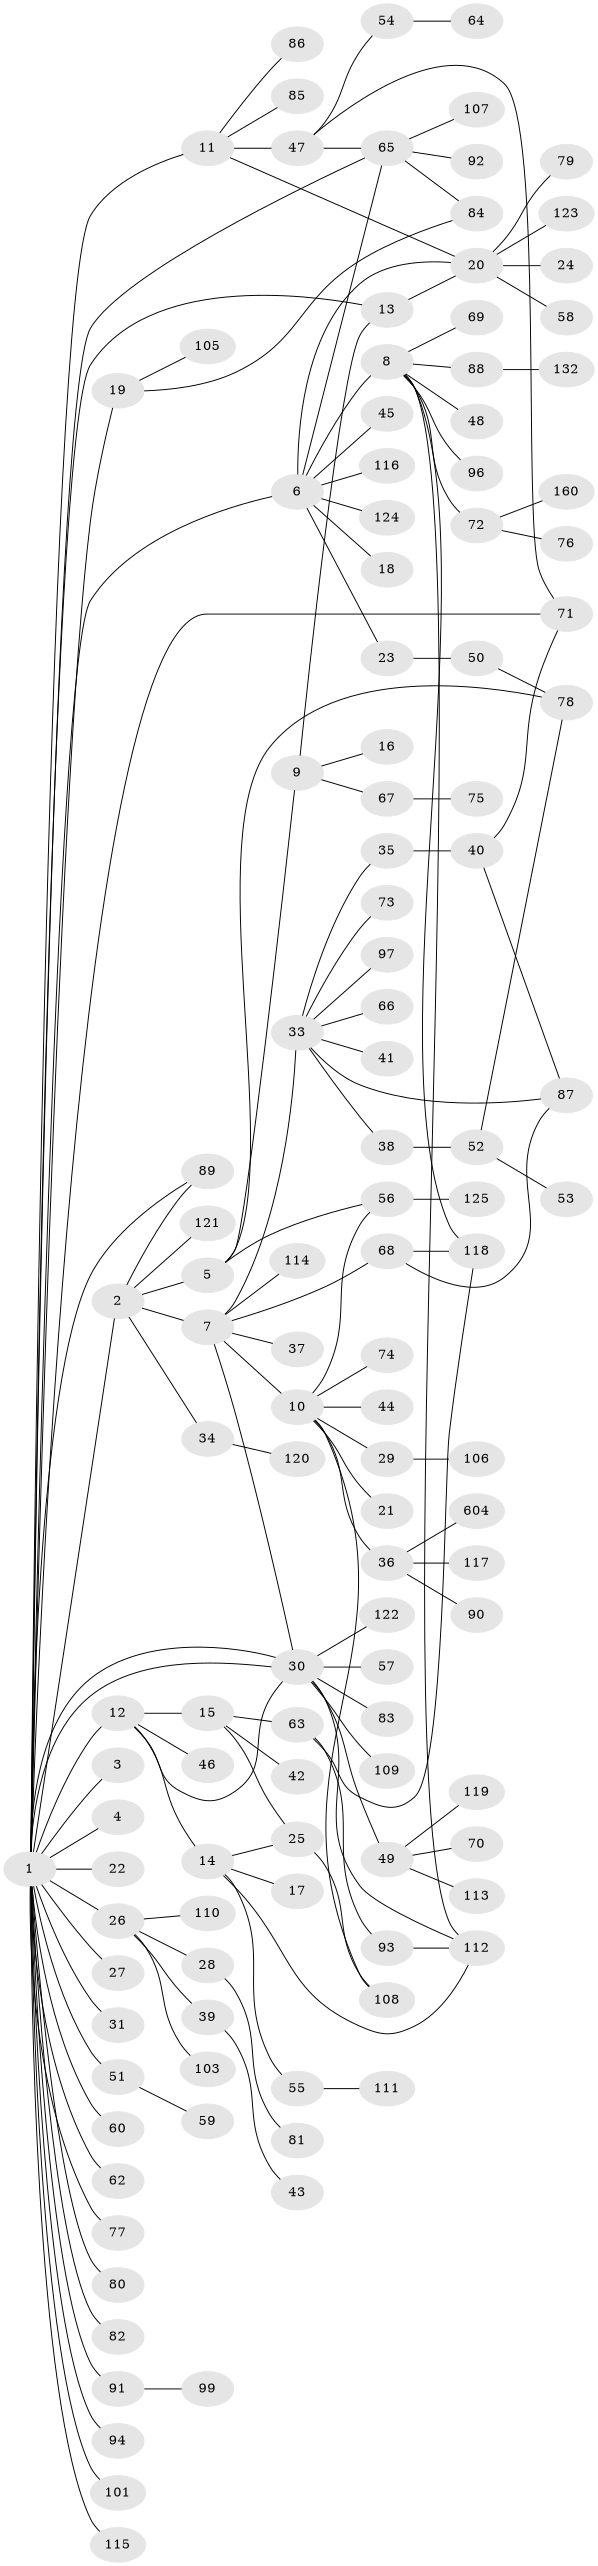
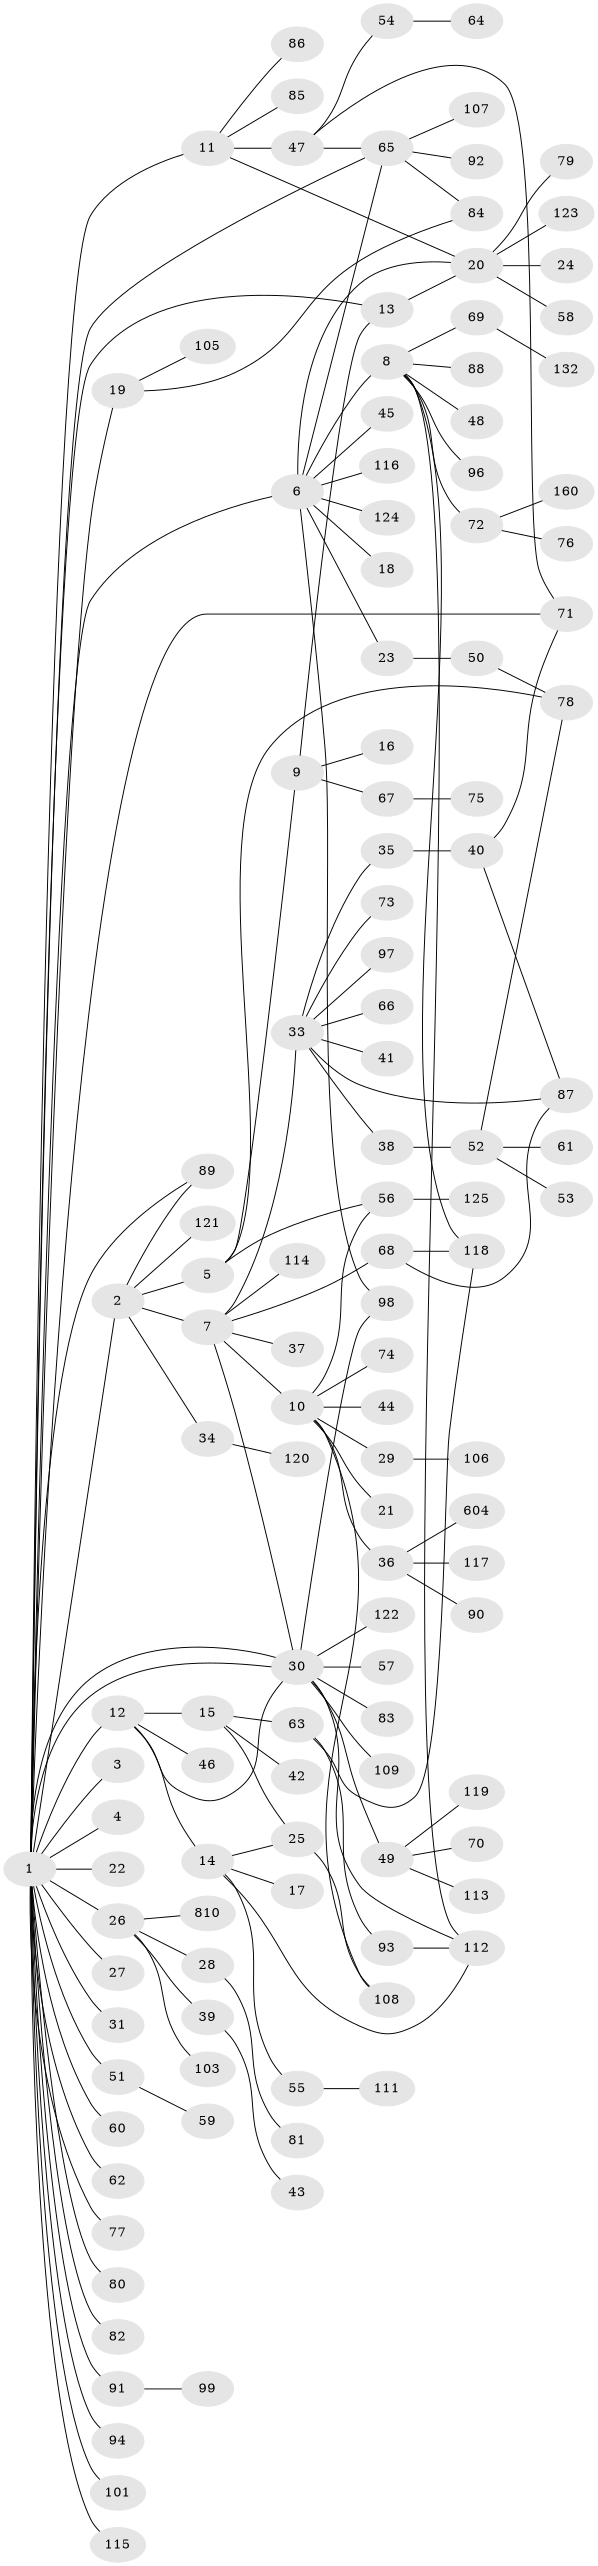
edge "88" -- "132": now "69" -- "132"
node "61": added
node "98": added
node "110": label "110" -> "810"
